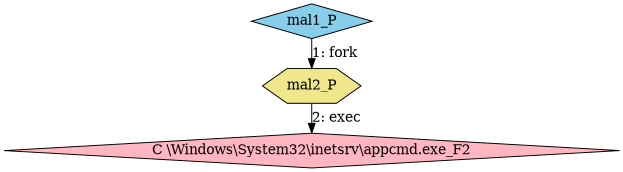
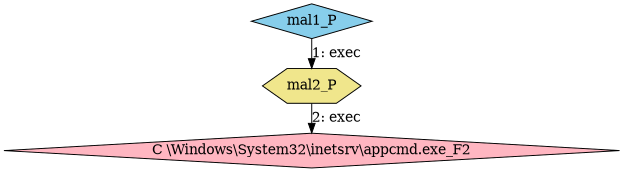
edge "mal1_P" -> "mal2_P": label "1: fork" -> "1: exec"
